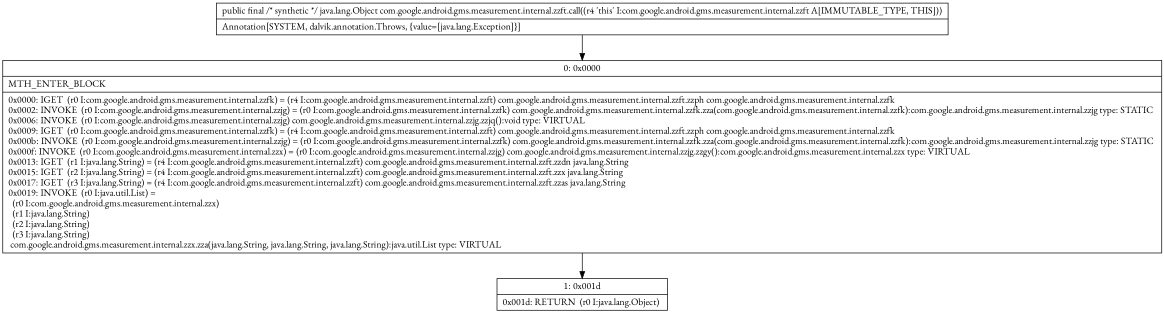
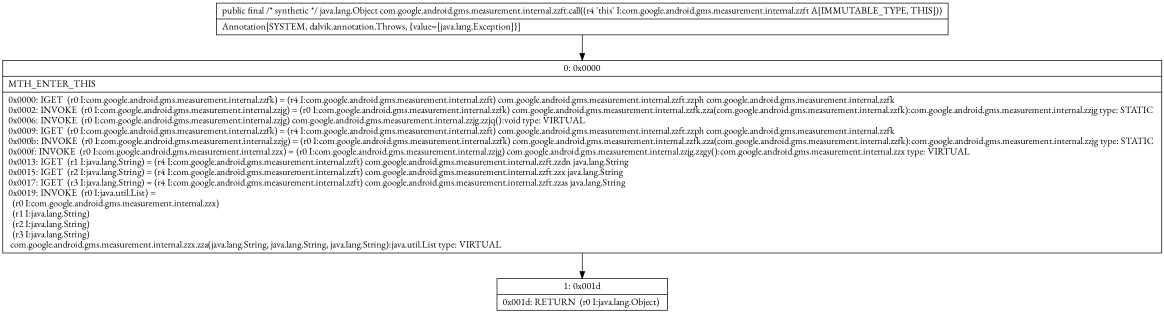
node "0: 0x0000": text "MTH_ENTER_BLOCK" -> "MTH_ENTER_THIS"
